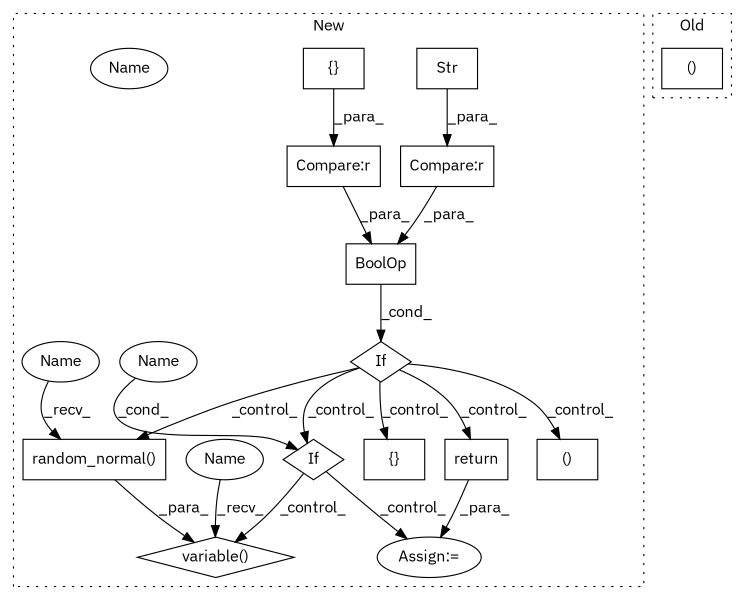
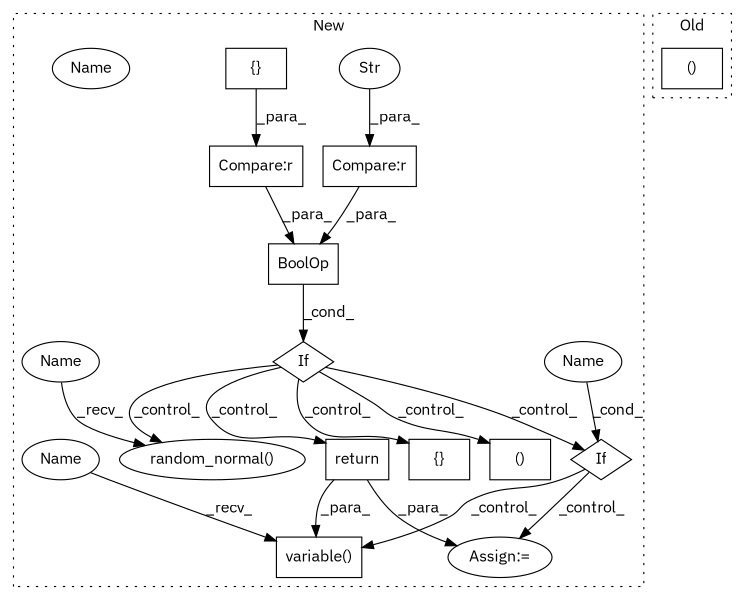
node "Str": shape box -> ellipse
node "random_normal()": shape box -> ellipse
edge "random_normal()" -> "variable()": now "return" -> "variable()"
node "variable()": shape diamond -> box
